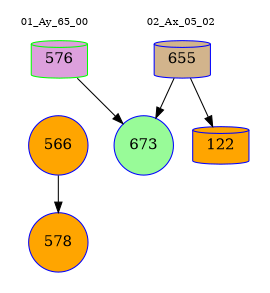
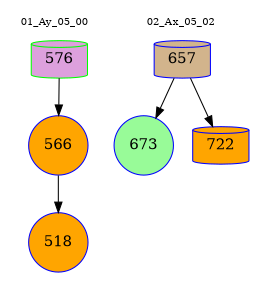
cluster "01_Ay_65_00": label "01_Ay_65_00" -> "01_Ay_05_00"
node "655": label "655" -> "657"
edge "576" -> "673": now "576" -> "566"
node "122": label "122" -> "722"
node "578": label "578" -> "518"
